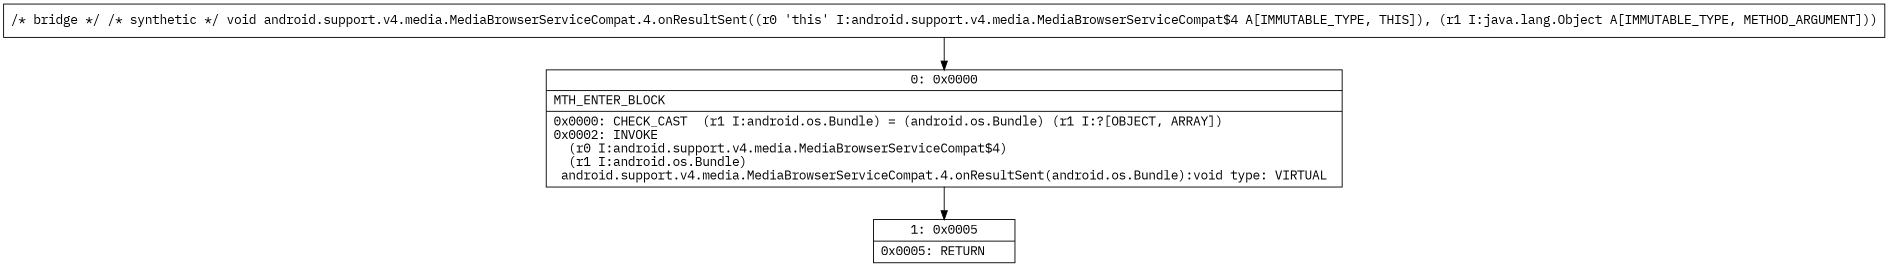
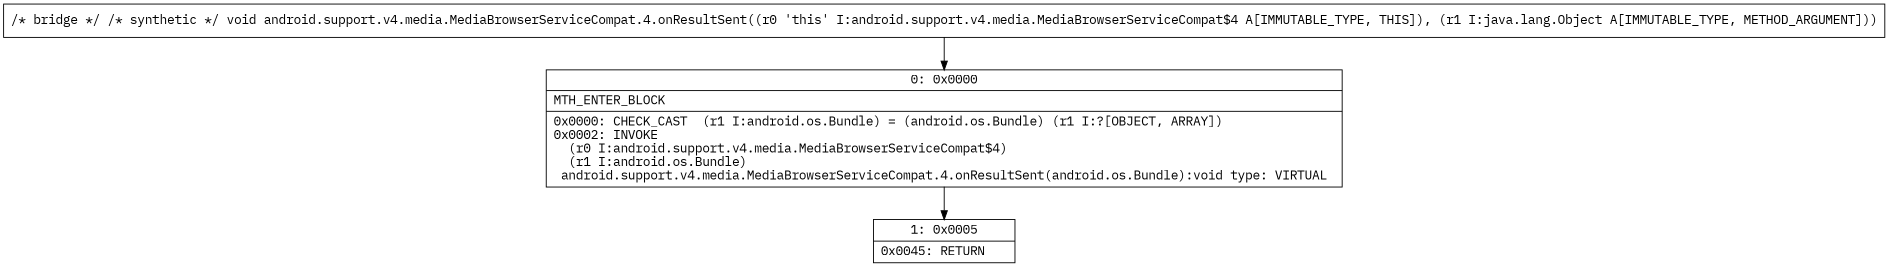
node "1: 0x0005": text "0x0005: RETURN" -> "0x0045: RETURN"
